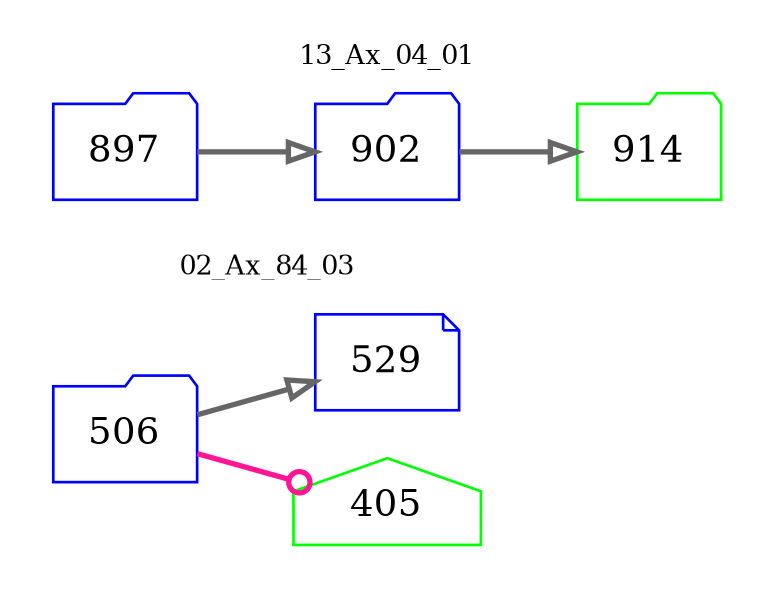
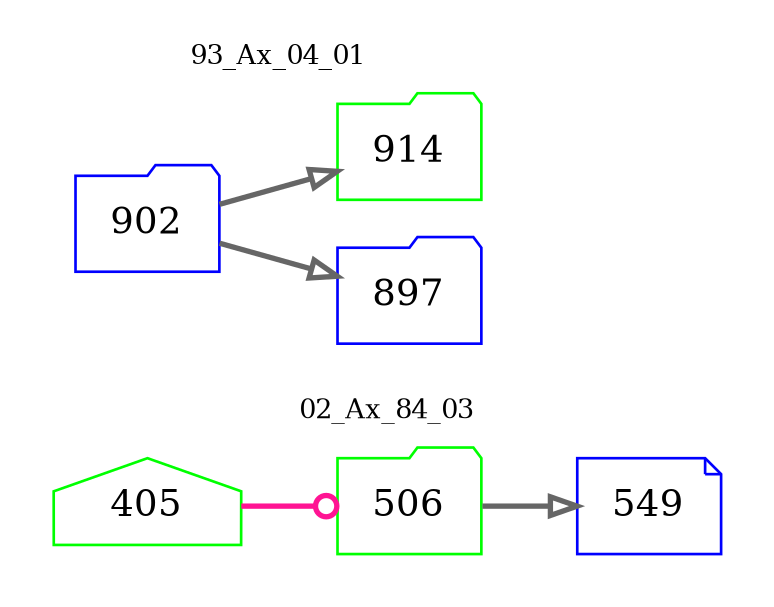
cluster "13_Ax_04_01": label "13_Ax_04_01" -> "93_Ax_04_01"
edge "897" -> "902": reversed
node "529": label "529" -> "549"
node "506": color blue -> green
edge "506" -> "405": reversed
